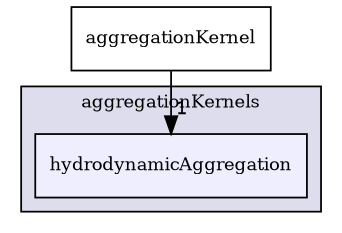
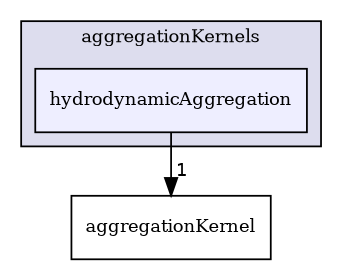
edge "aggregationKernel" -> "hydrodynamicAggregation": reversed
